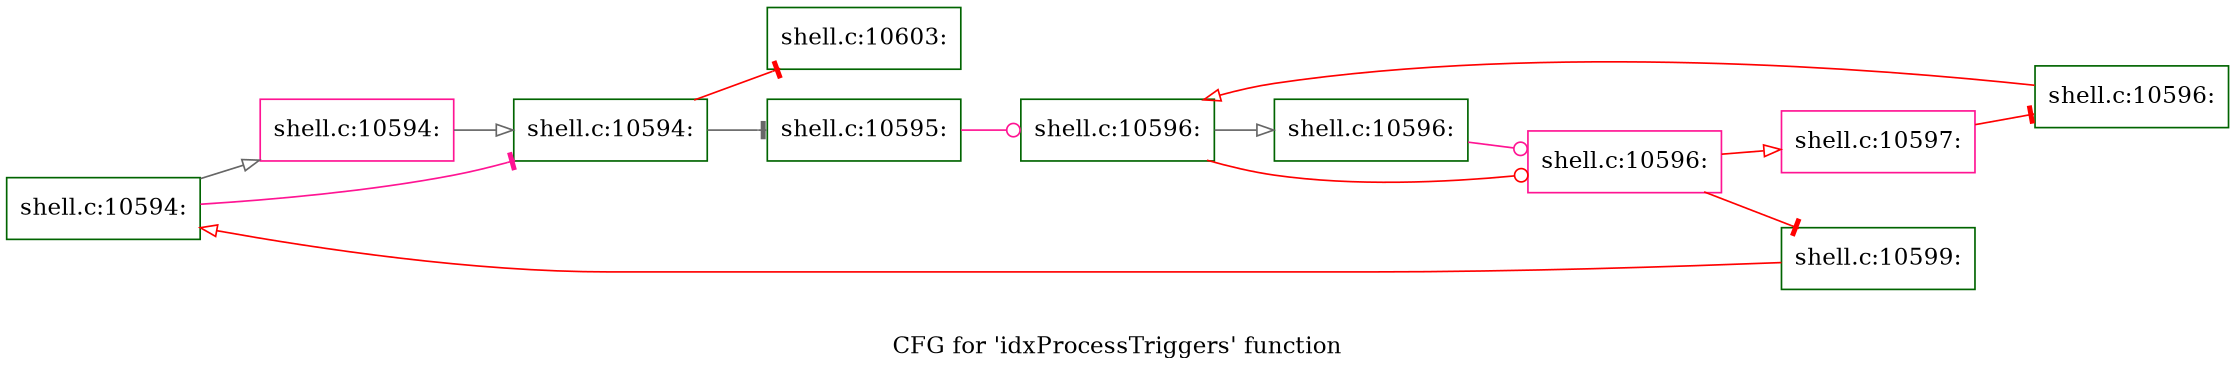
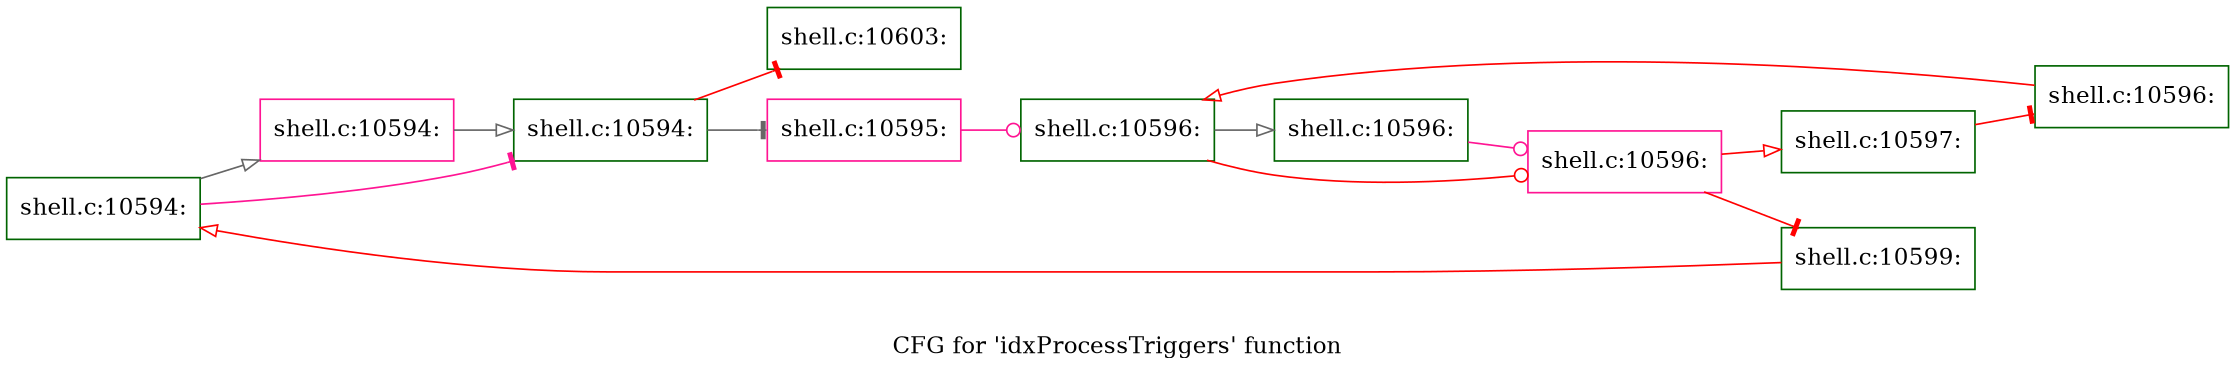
node "shell.c:10595:": color darkgreen -> deeppink
node "shell.c:10597:": color deeppink -> darkgreen
